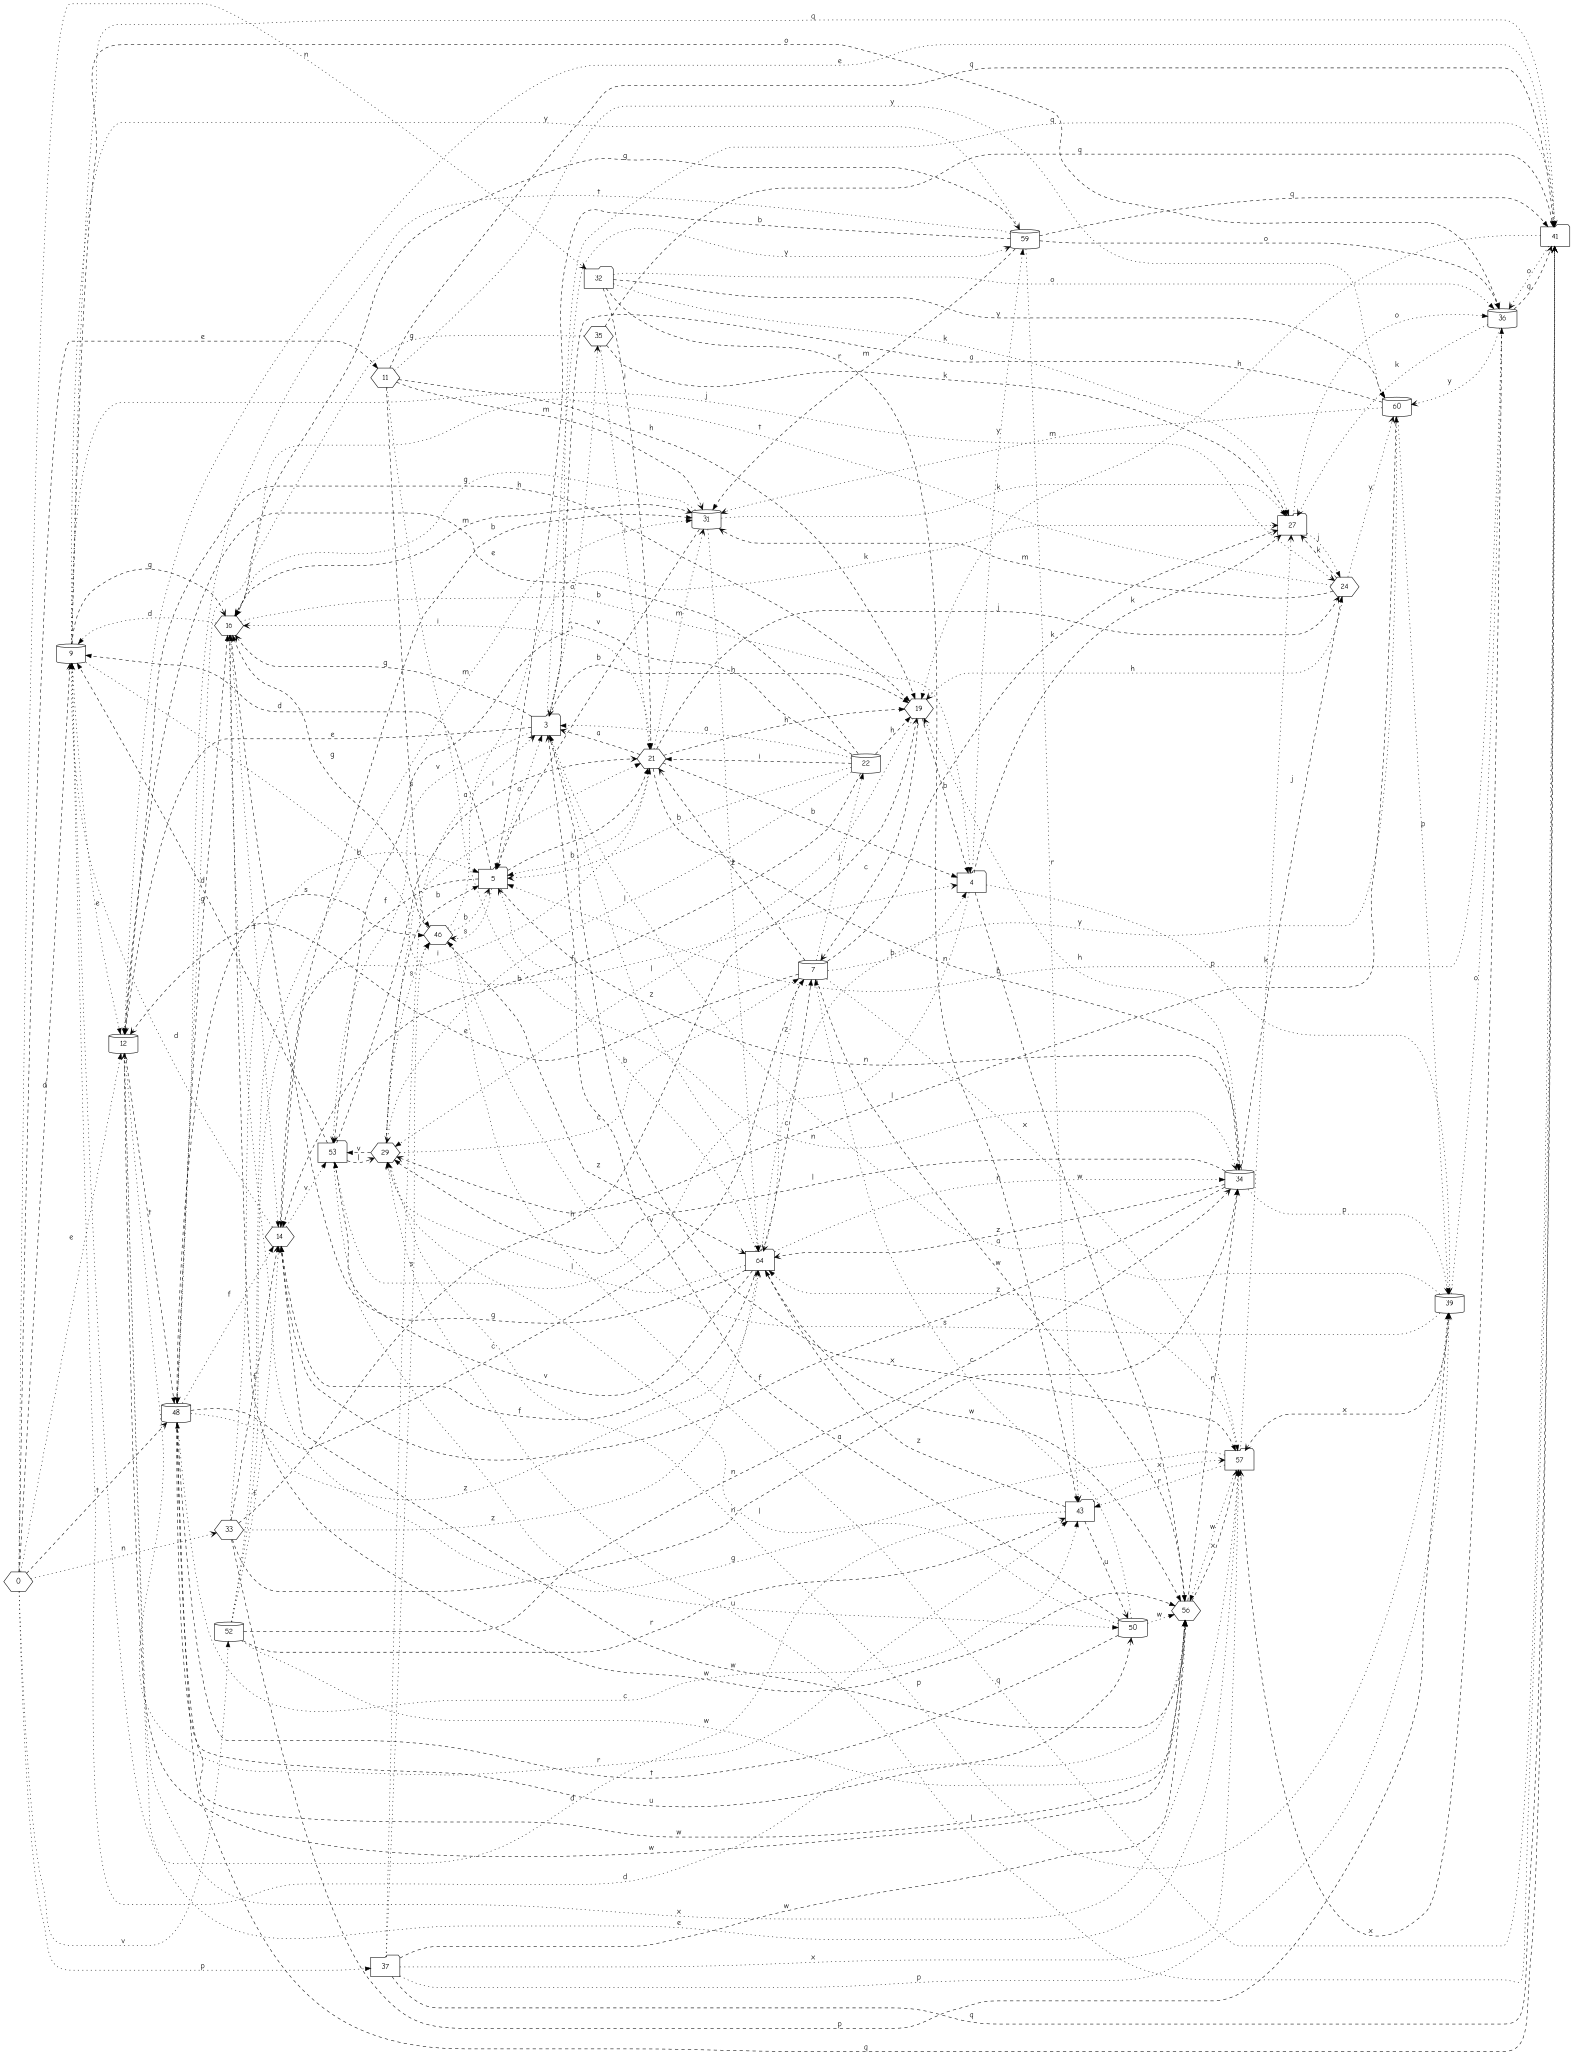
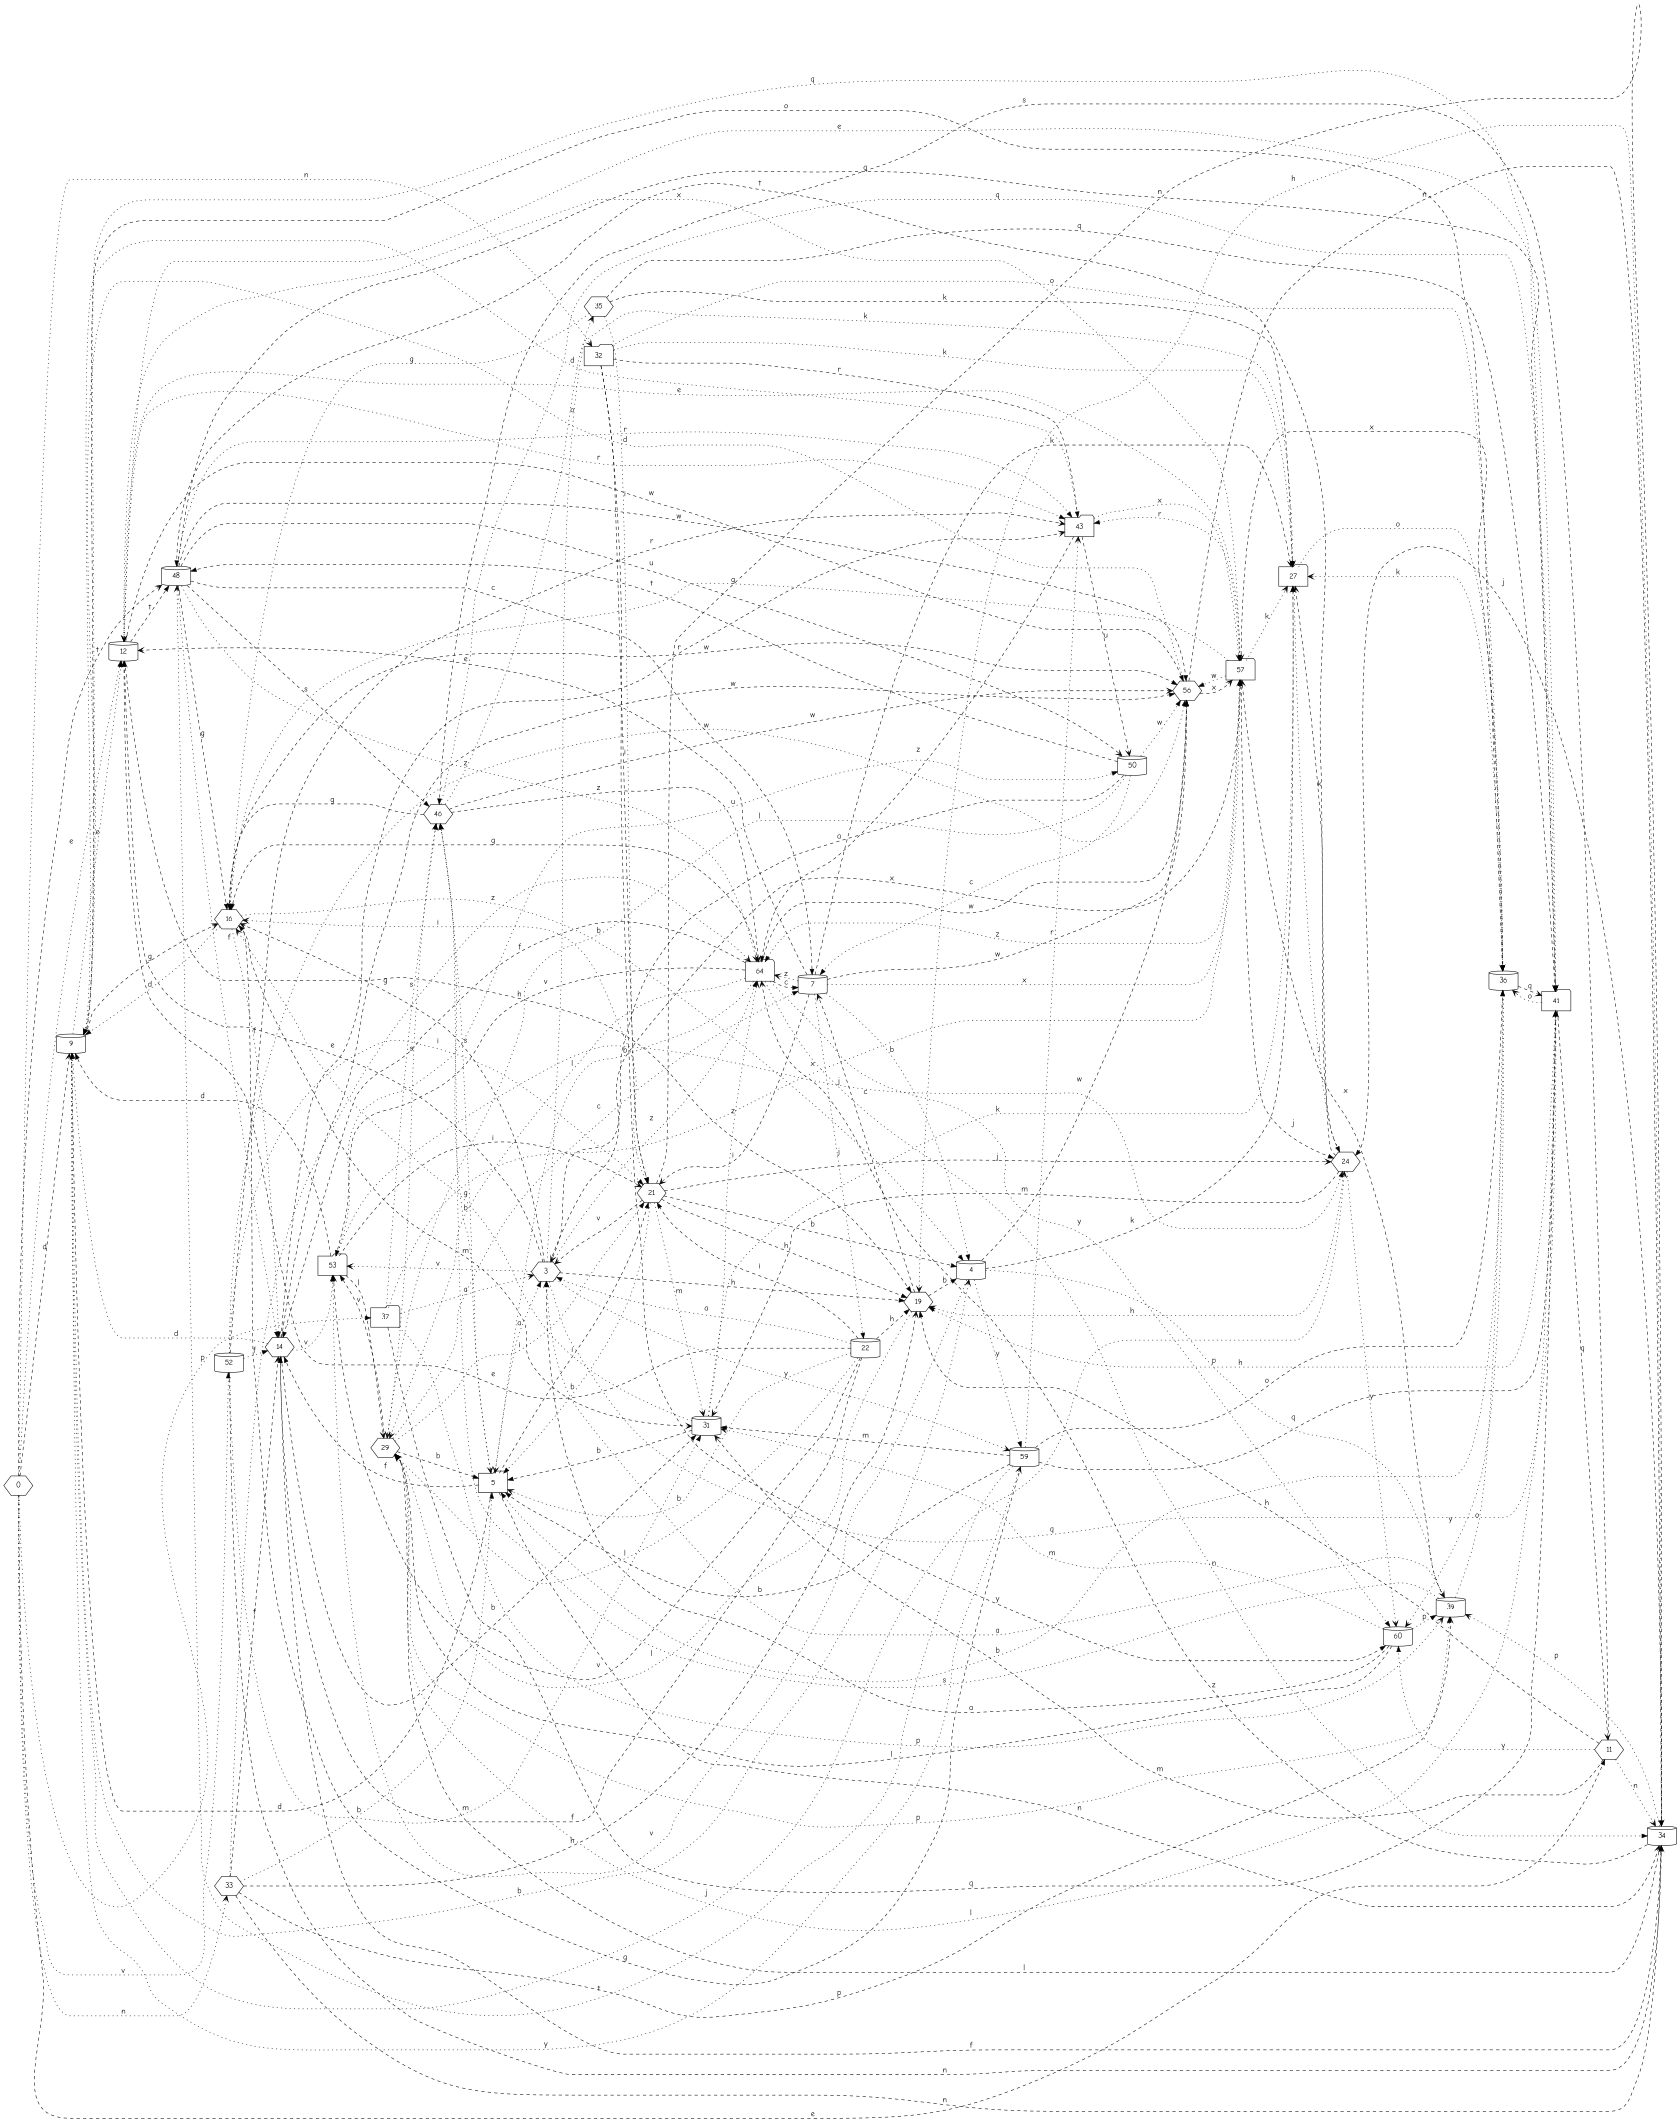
edge "11" -> "41": reversed
edge "24" -> "48": style dotted -> dashed
node "3": shape folder -> hexagon
edge "21" -> "3": label "a" -> "v"
edge "14" -> "43": added, label "r"
node "4": shape folder -> cylinder
edge "57" -> "24": added, label "j"
edge "53" -> "24": added, label "j"
edge "48" -> "43": label "c" -> "r"
edge "37" -> "56": now "46" -> "56"
